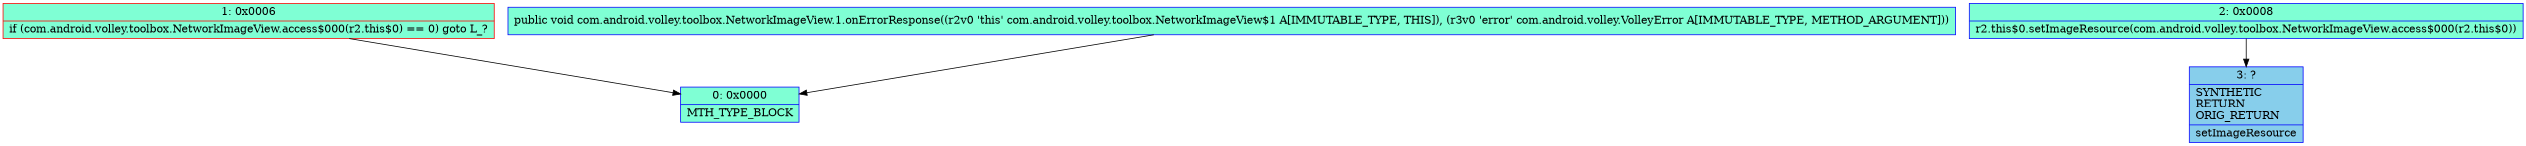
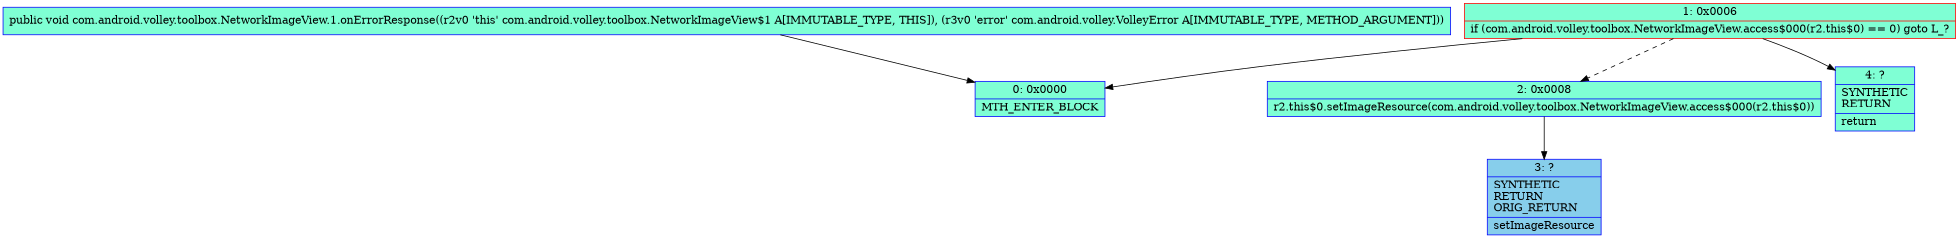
edge "1: 0x0006" -> "2: 0x0008": added
node "4: ?": added
node "0: 0x0000": text "MTH_TYPE_BLOCK" -> "MTH_ENTER_BLOCK"
